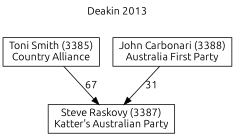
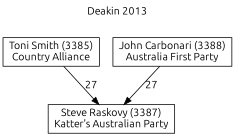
edge "Toni Smith (3385) Country Alliance" -> "Steve Raskovy (3387) Katter's Australian Party": label "67" -> "27"
edge "John Carbonari (3388) Australia First Party" -> "Steve Raskovy (3387) Katter's Australian Party": label "31" -> "27"
